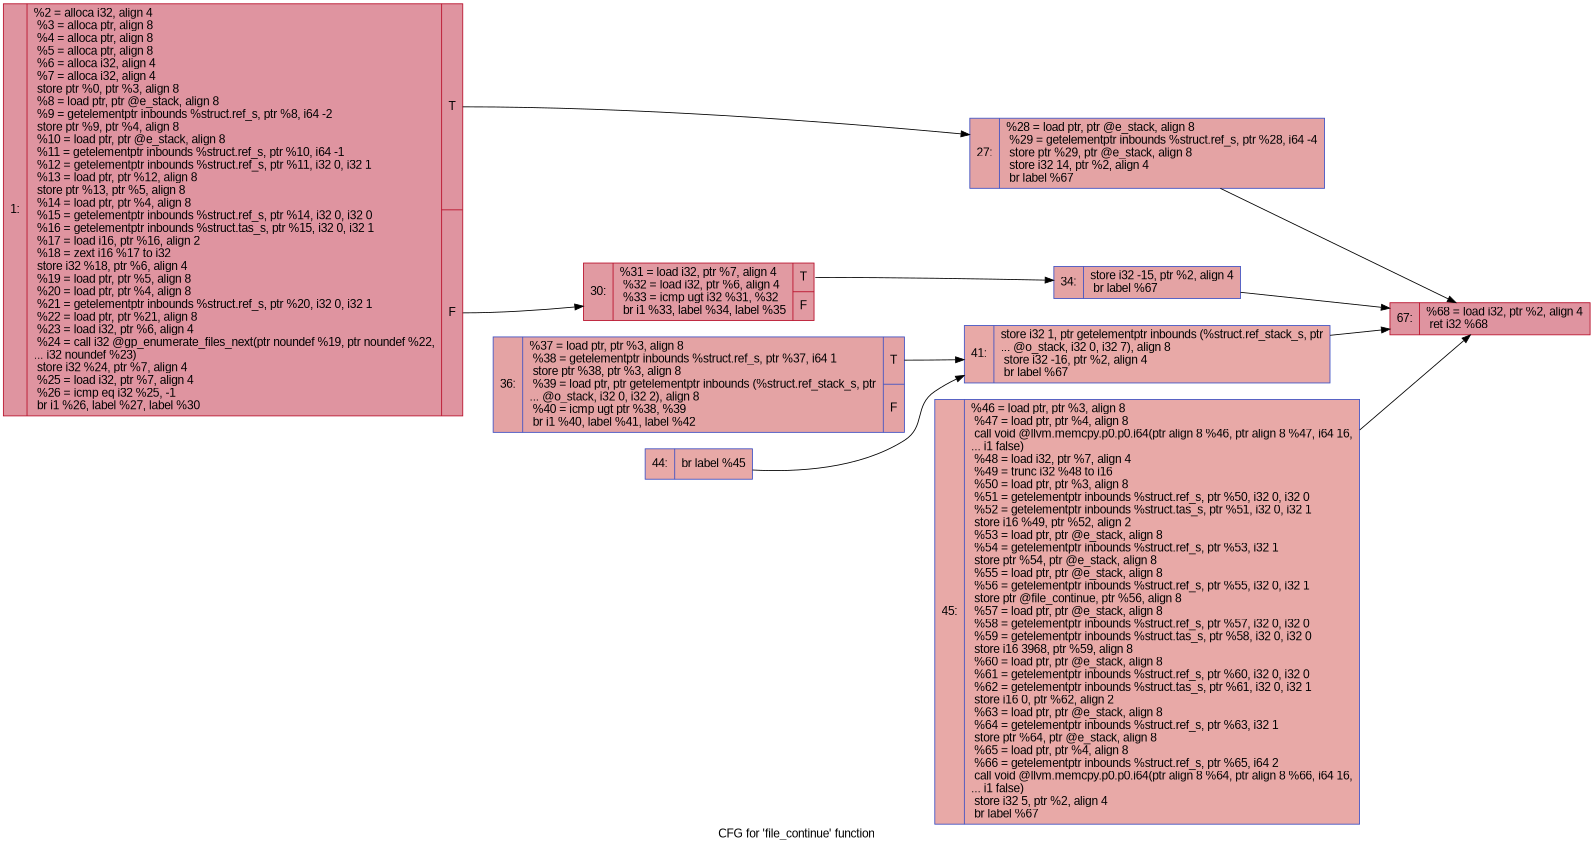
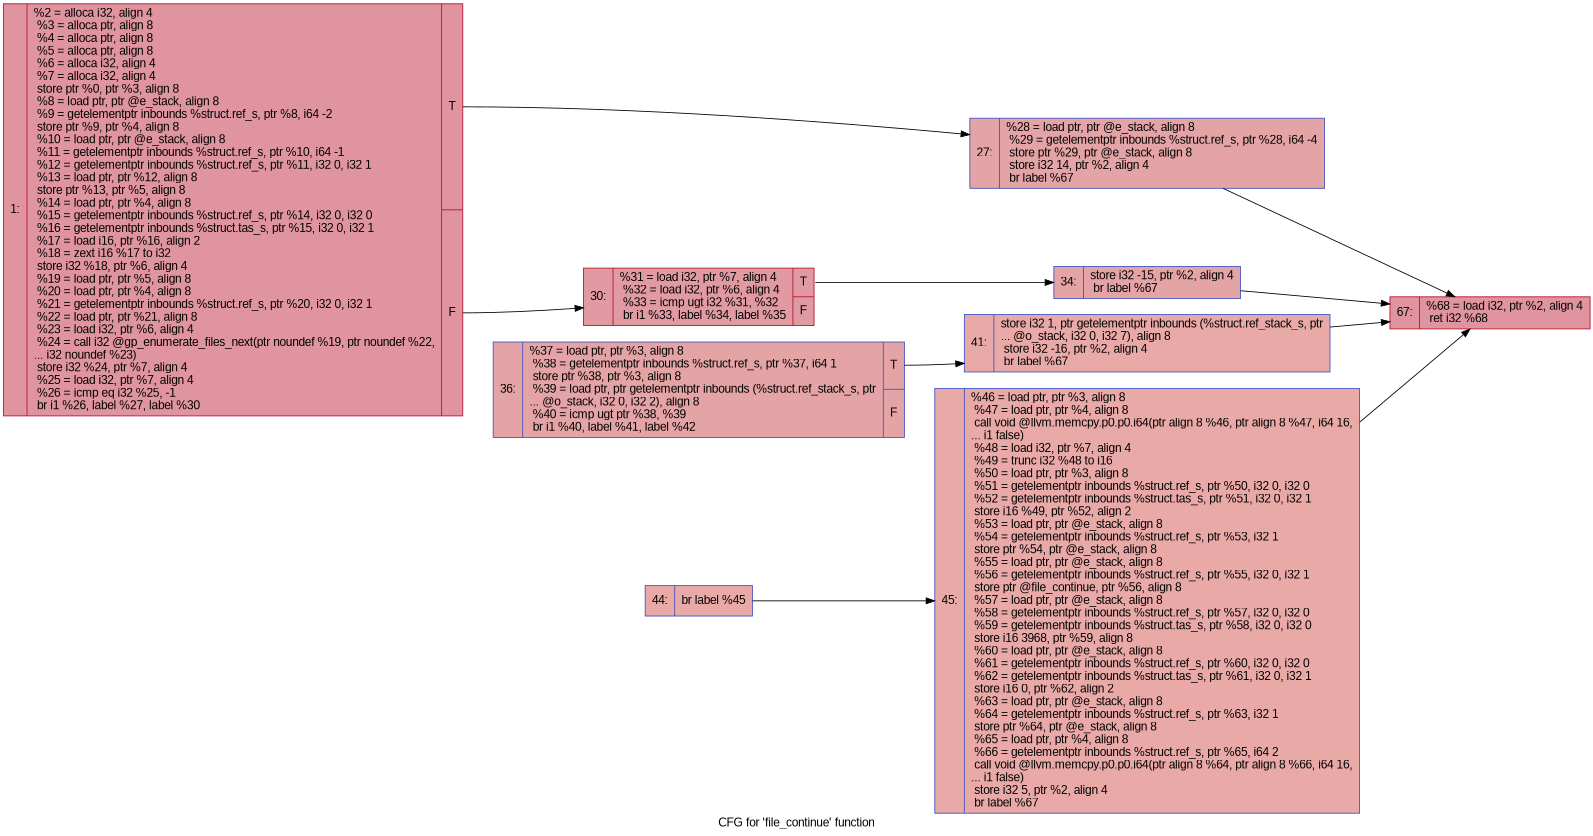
edge "44:" -> "41:": now "44:" -> "45:"
